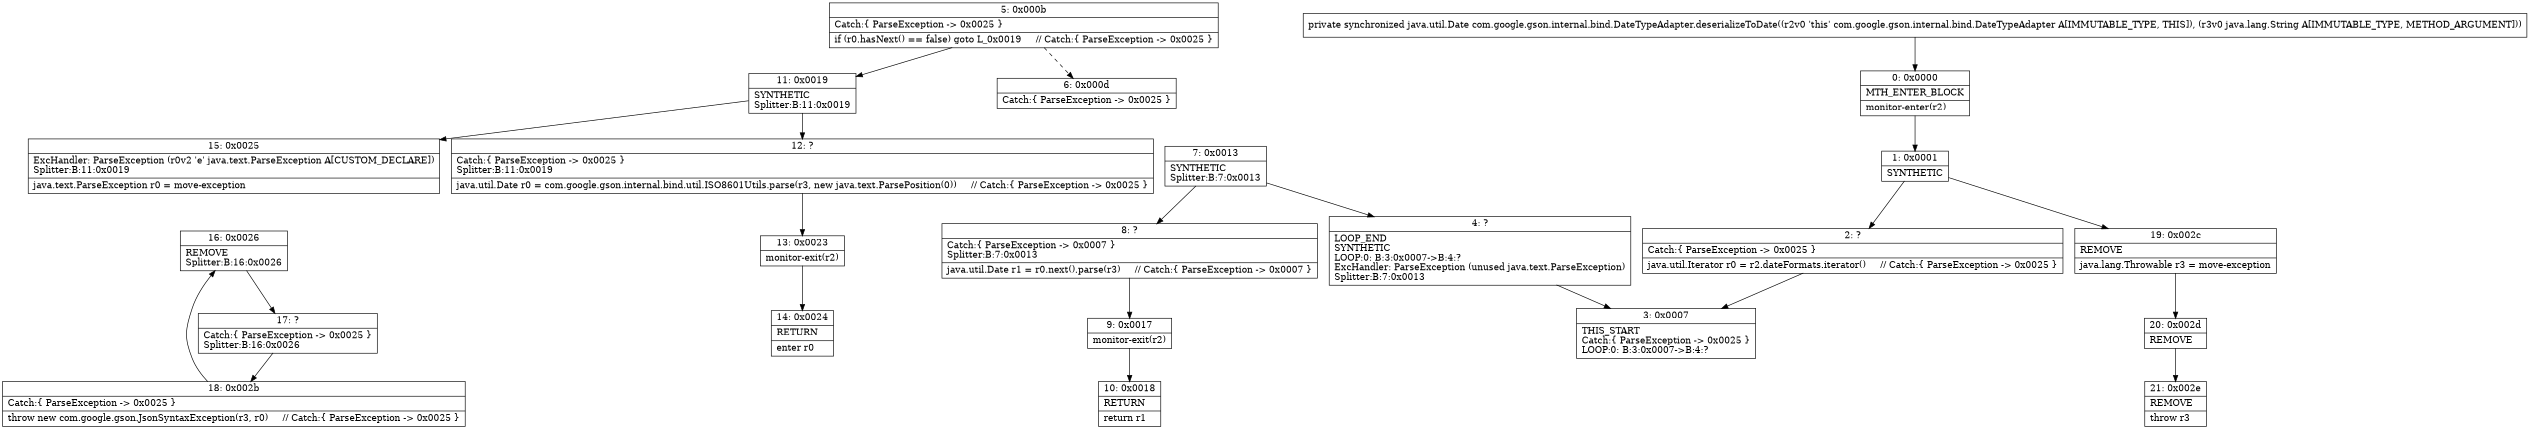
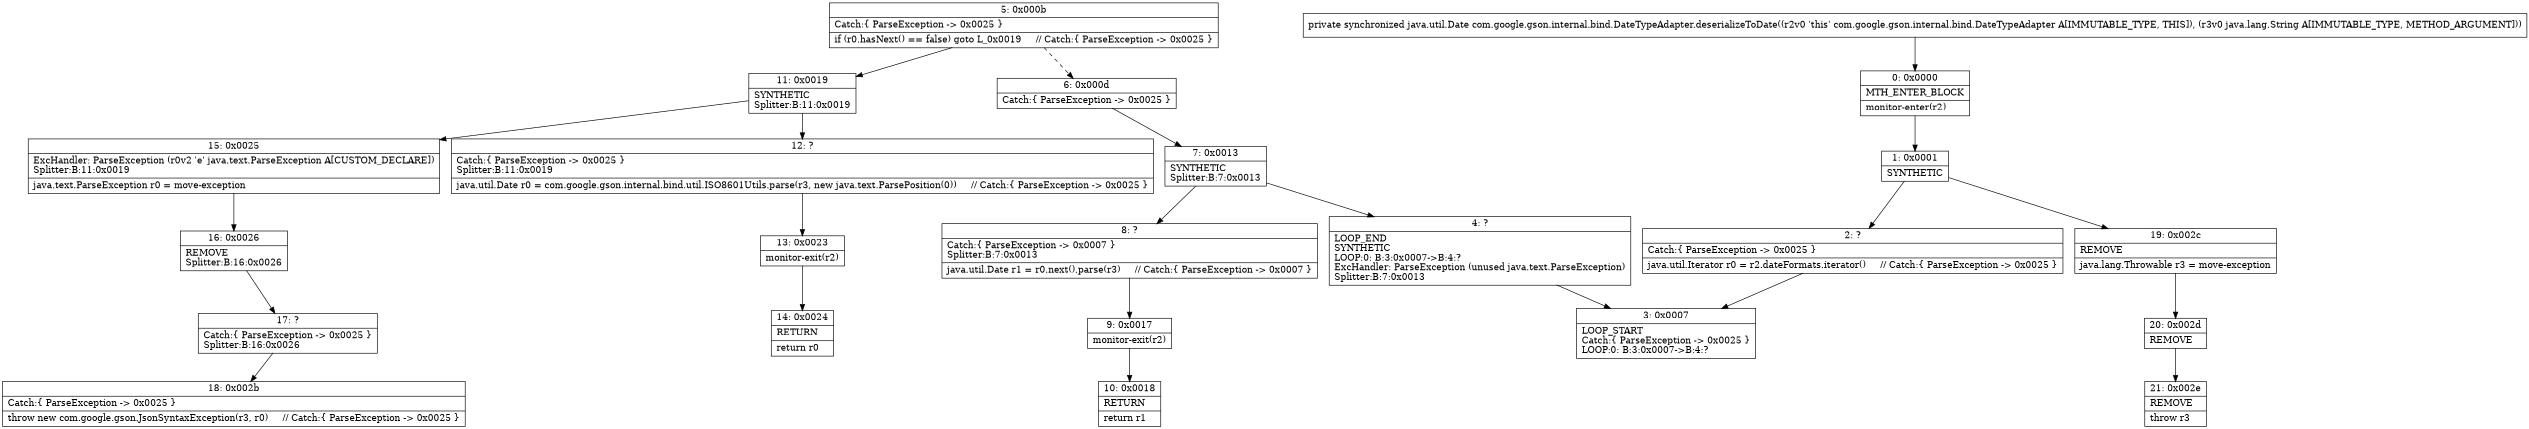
edge "6: 0x000d" -> "7: 0x0013": added
edge "18: 0x002b" -> "16: 0x0026": now "15: 0x0025" -> "16: 0x0026"
node "3: 0x0007": text "THIS_START" -> "LOOP_START"
node "14: 0x0024": text "enter r0" -> "return r0"
